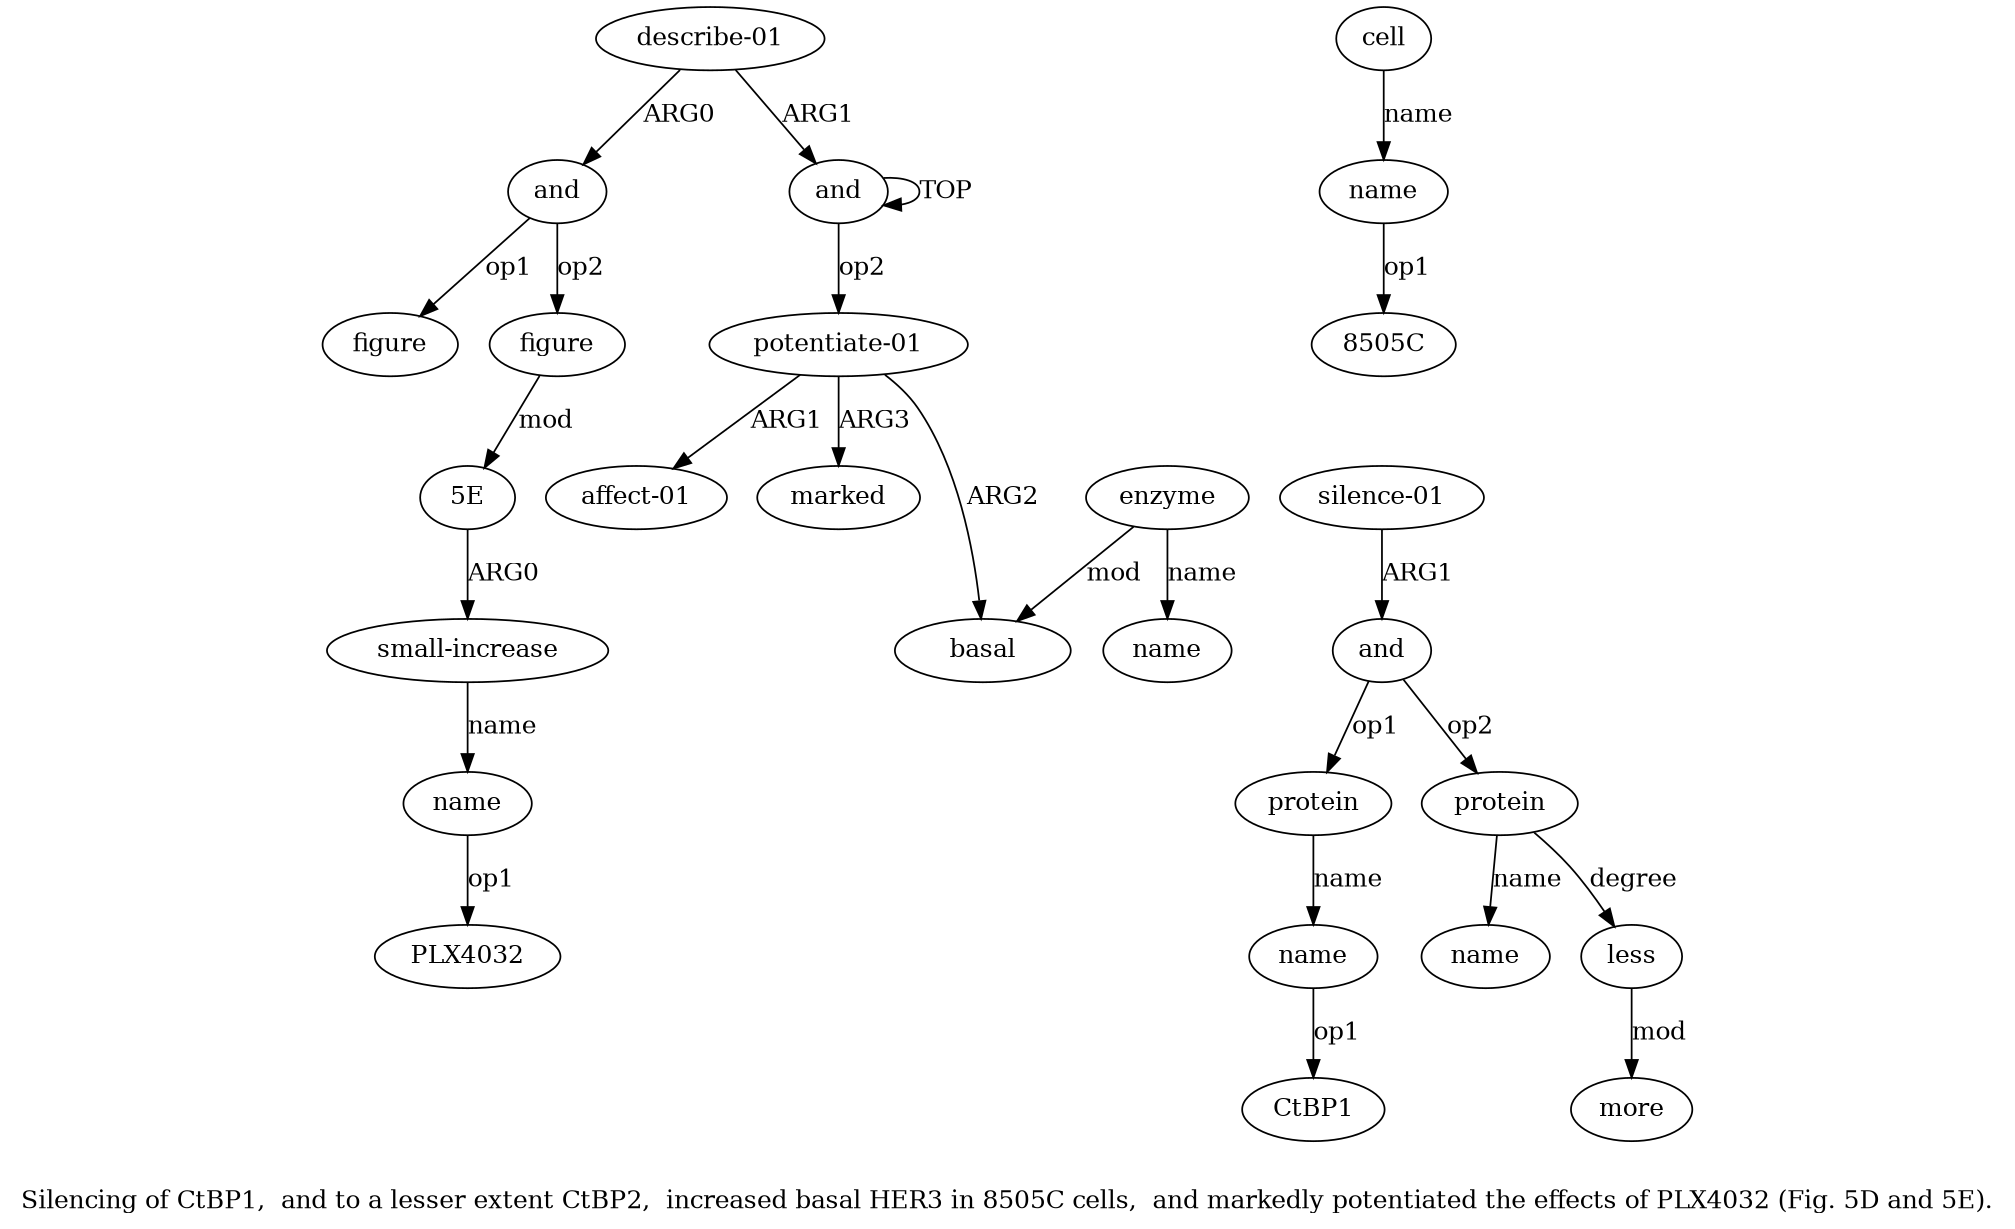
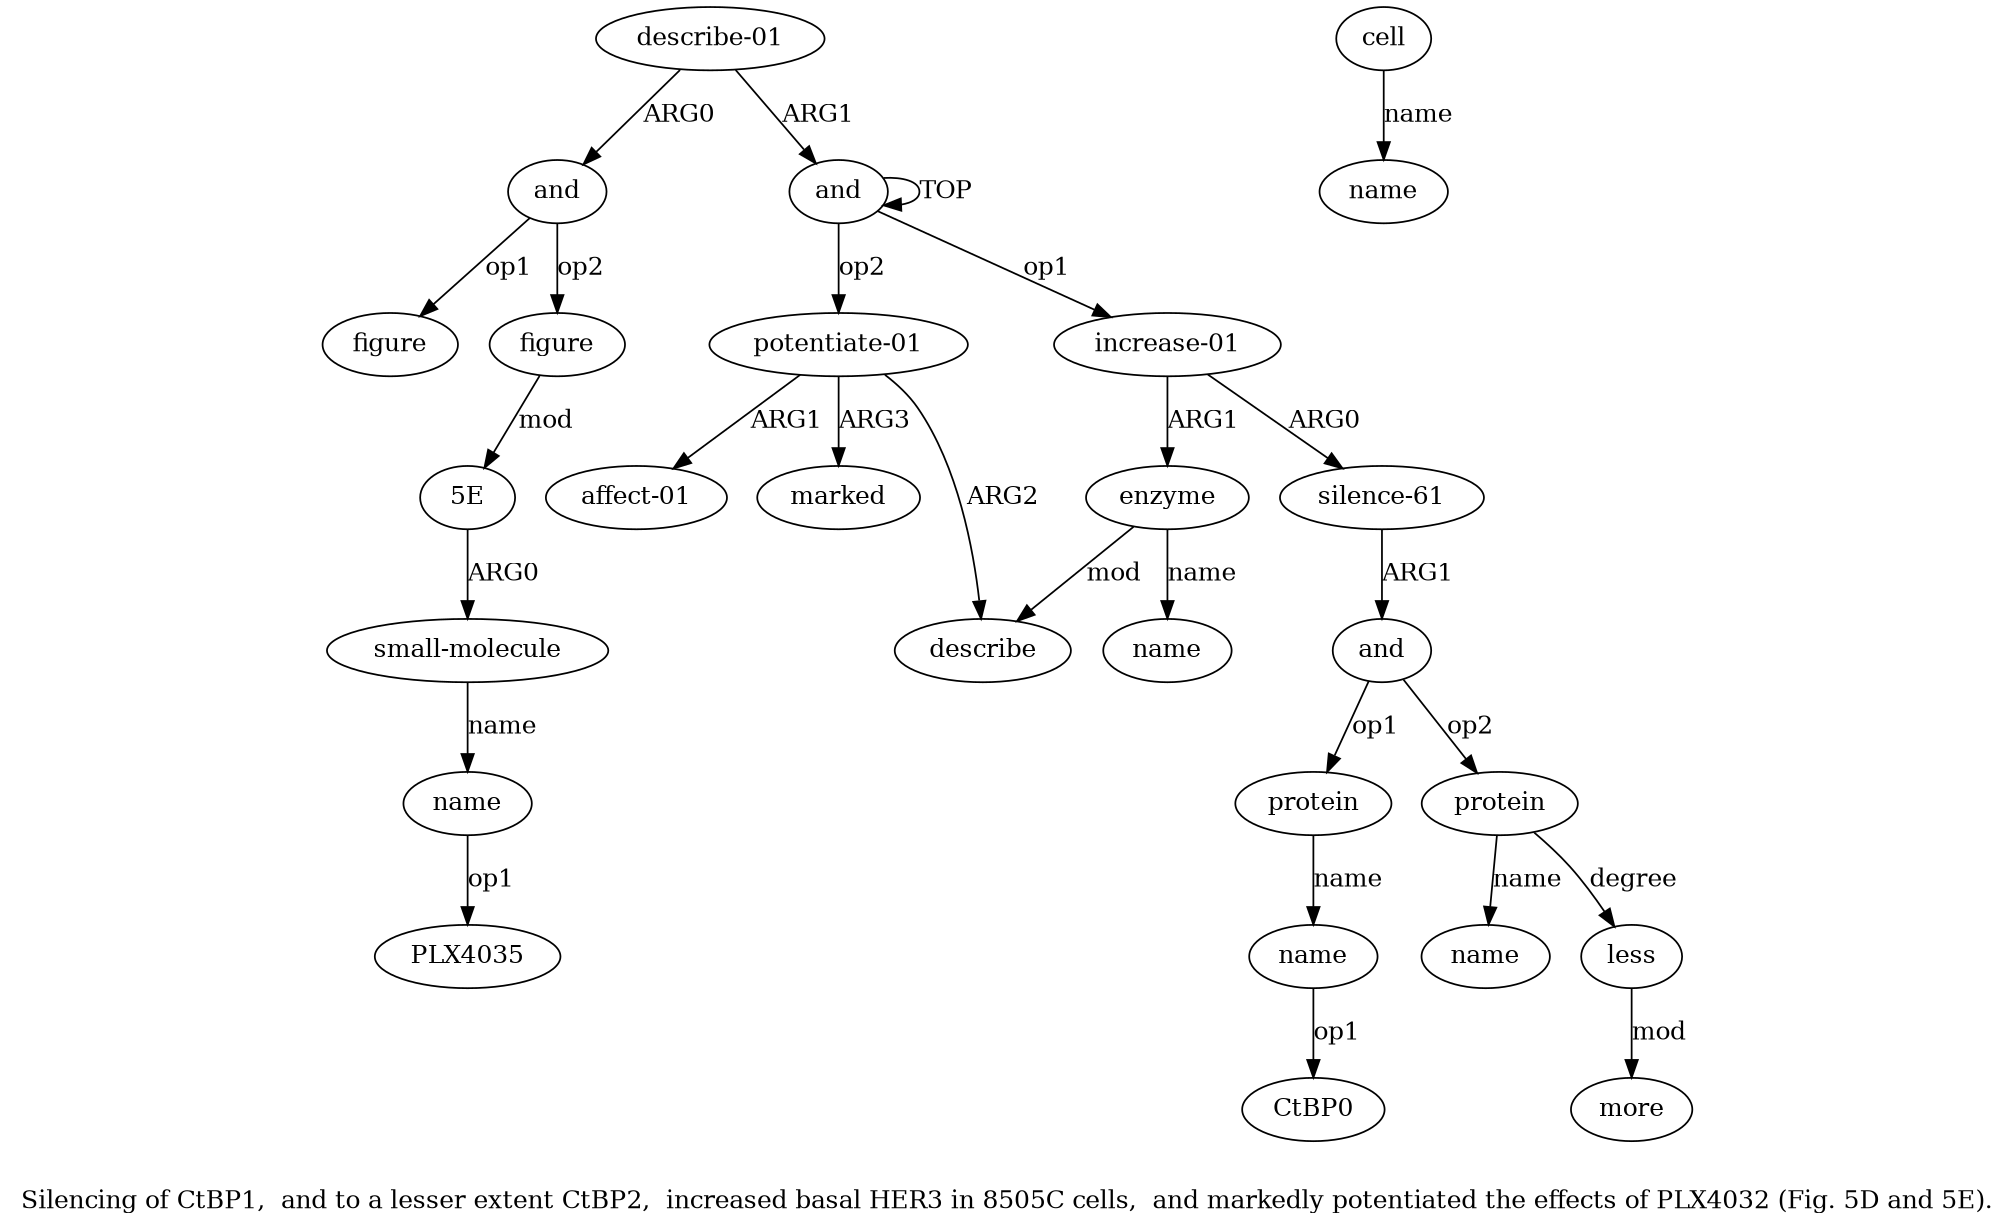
node "increase-01": added
node "8505C": removed
node "silence-01": label "silence-01" -> "silence-61"
node "small-increase": label "small-increase" -> "small-molecule"
node "basal": label "basal" -> "describe"
node "PLX4032": label "PLX4032" -> "PLX4035"
node "CtBP1": label "CtBP1" -> "CtBP0"
